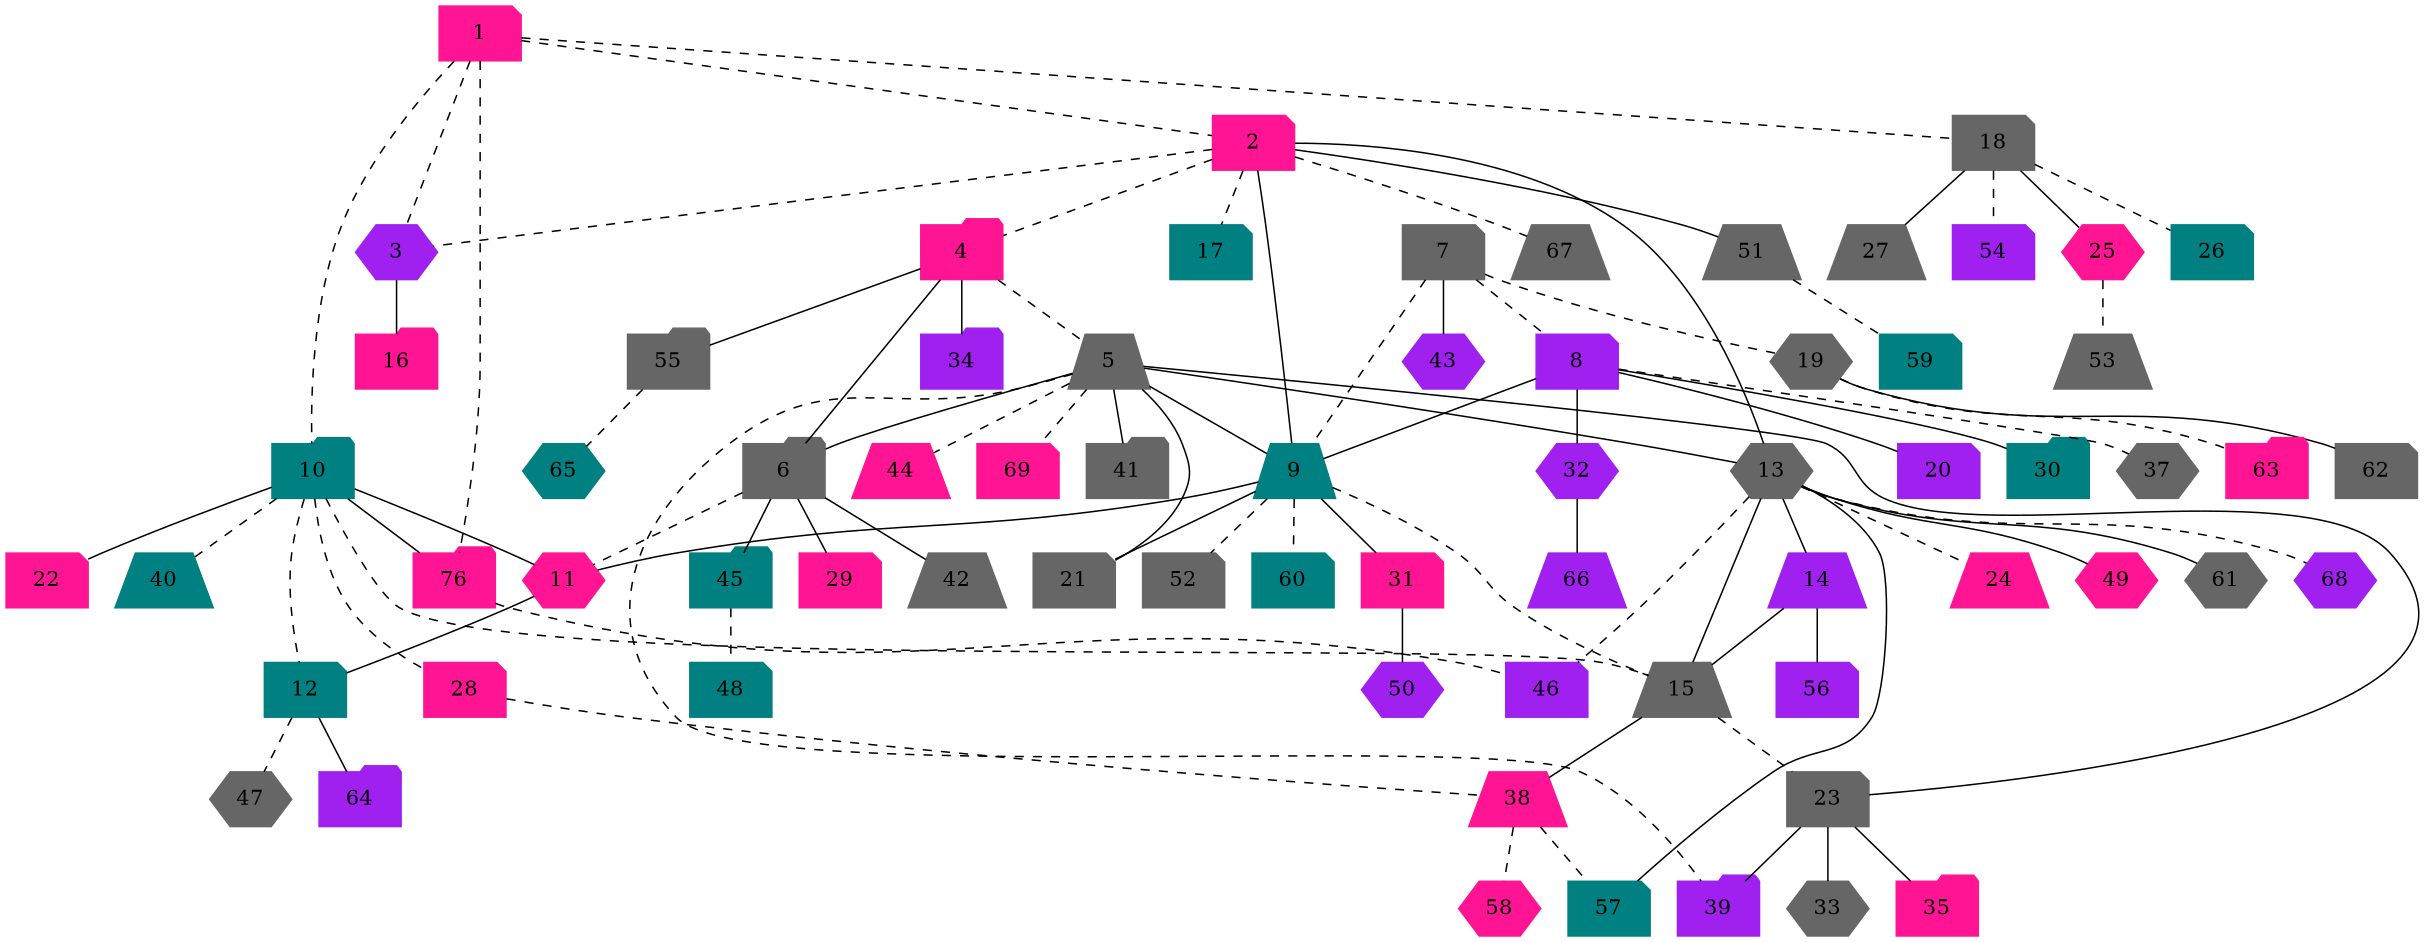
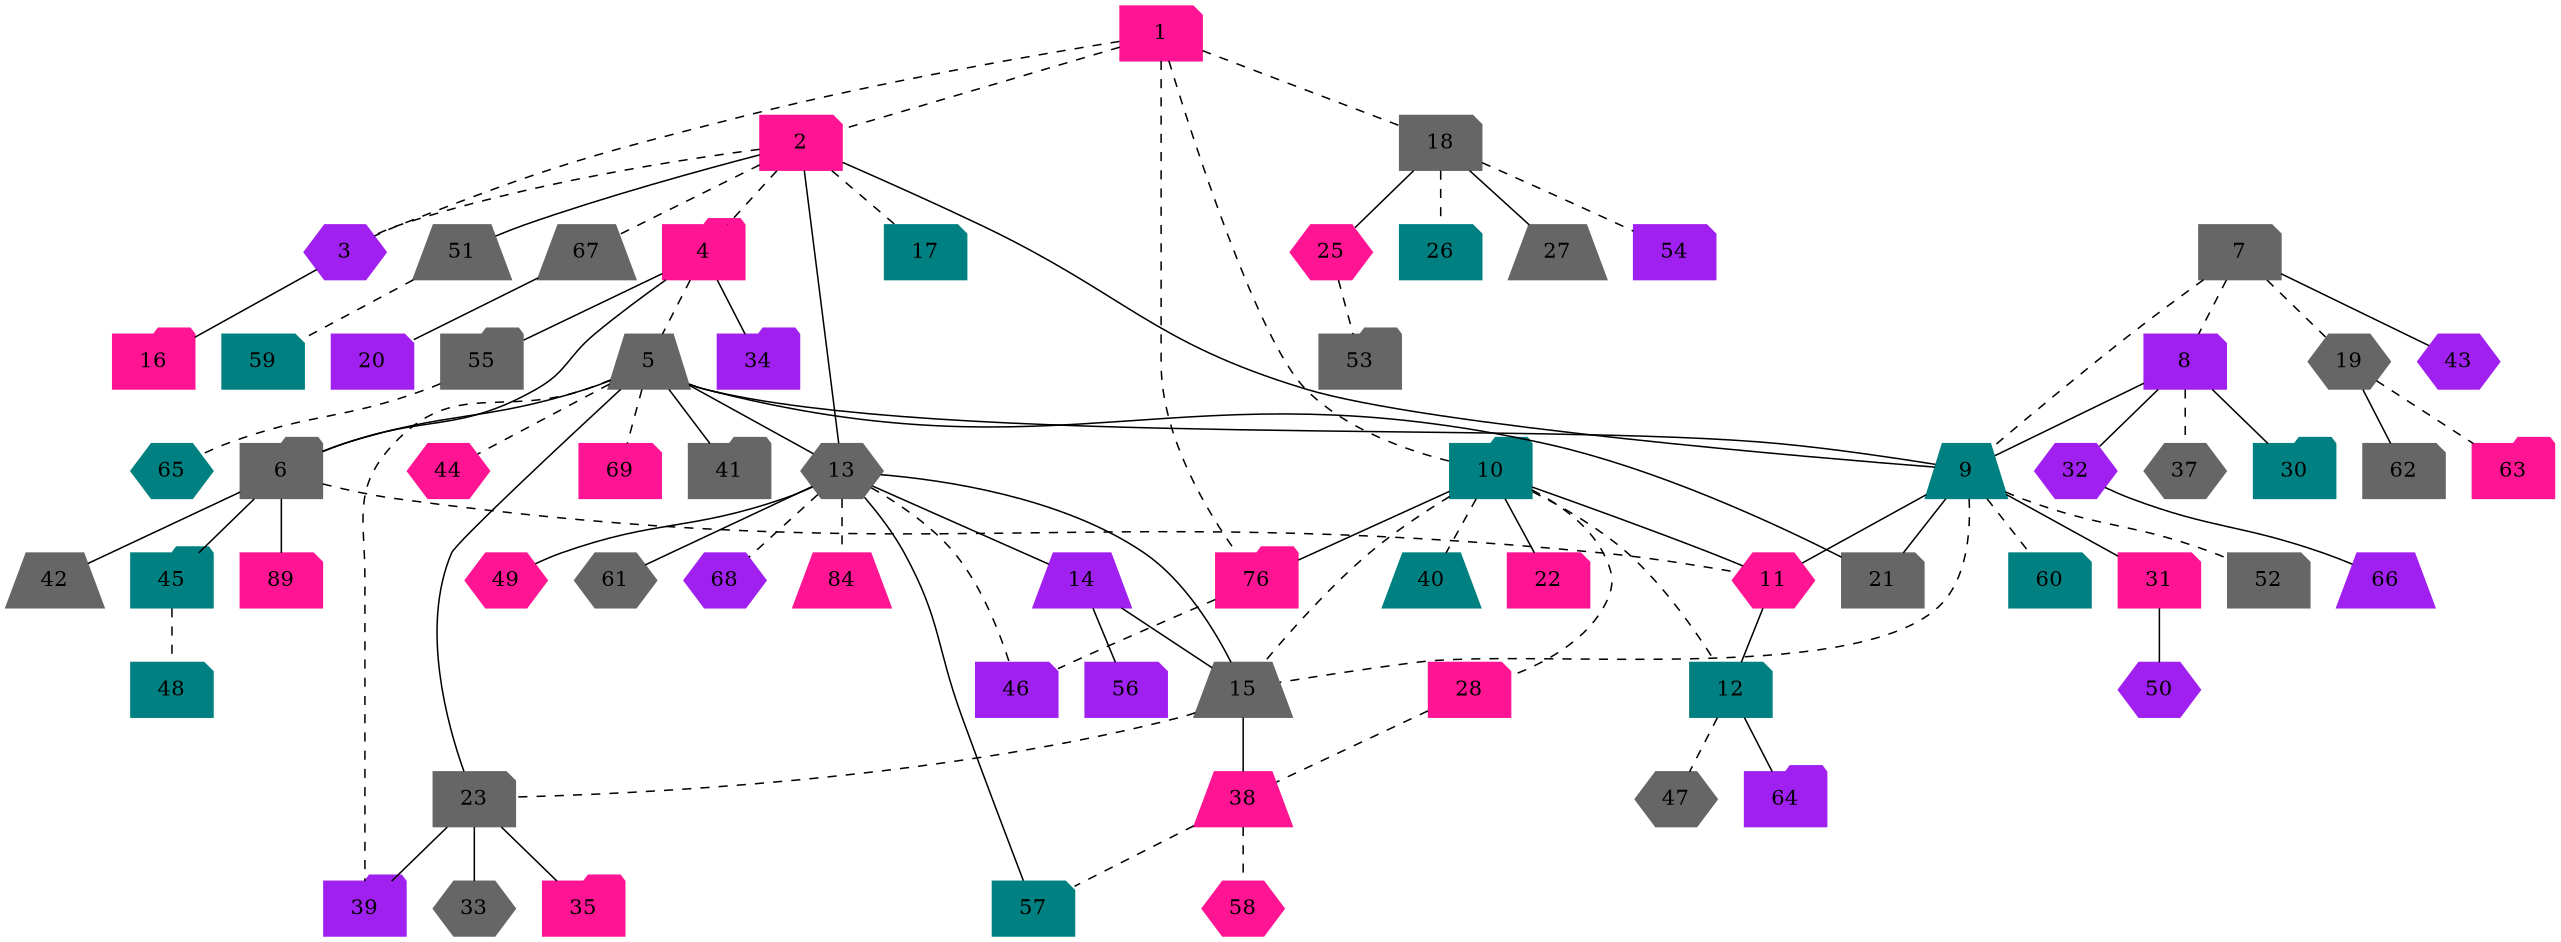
node "53": shape trapezium -> folder
edge "8" -- "20": now "67" -- "20"
node "44": shape trapezium -> hexagon
node "29": label "29" -> "89"
node "24": label "24" -> "84"
